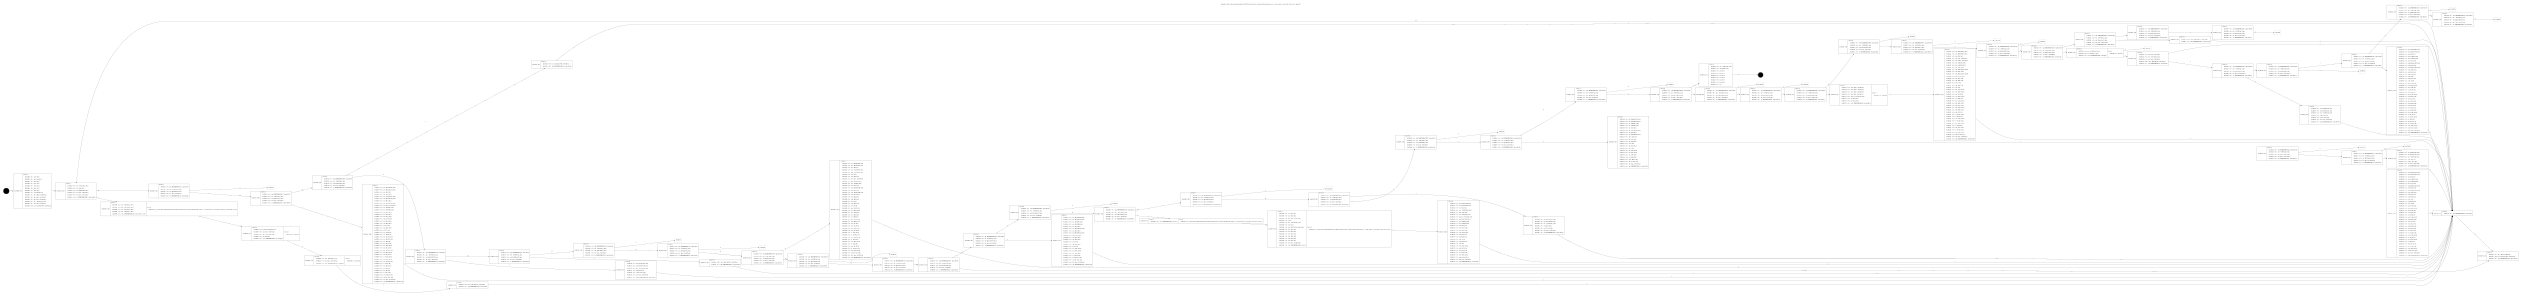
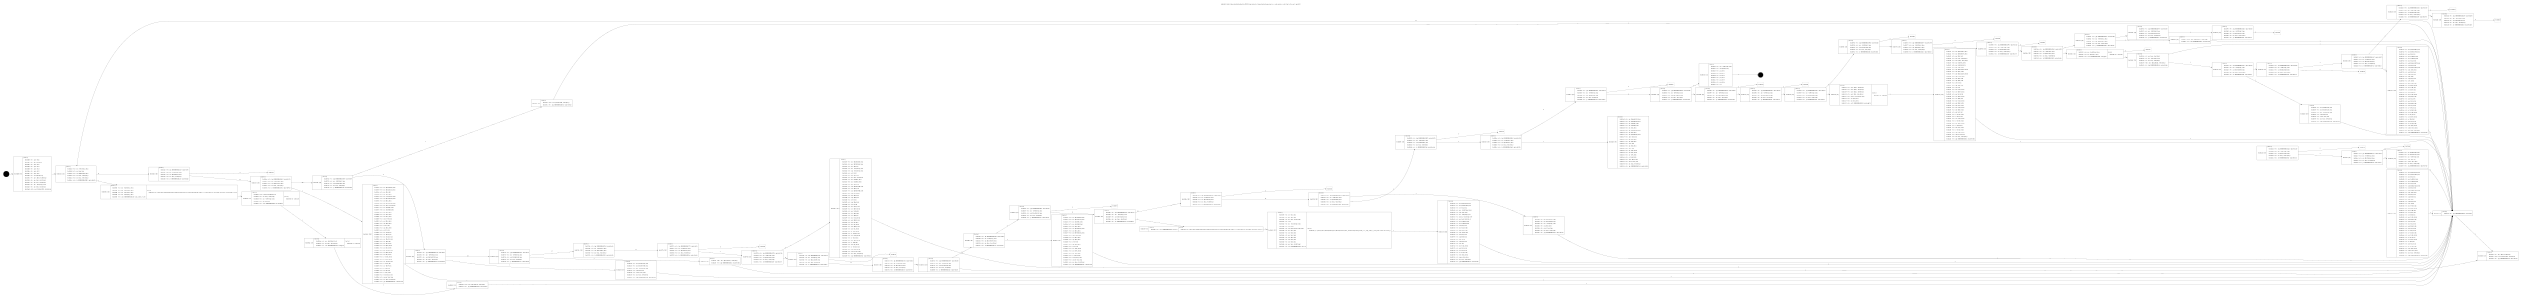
node "0x402515": removed
